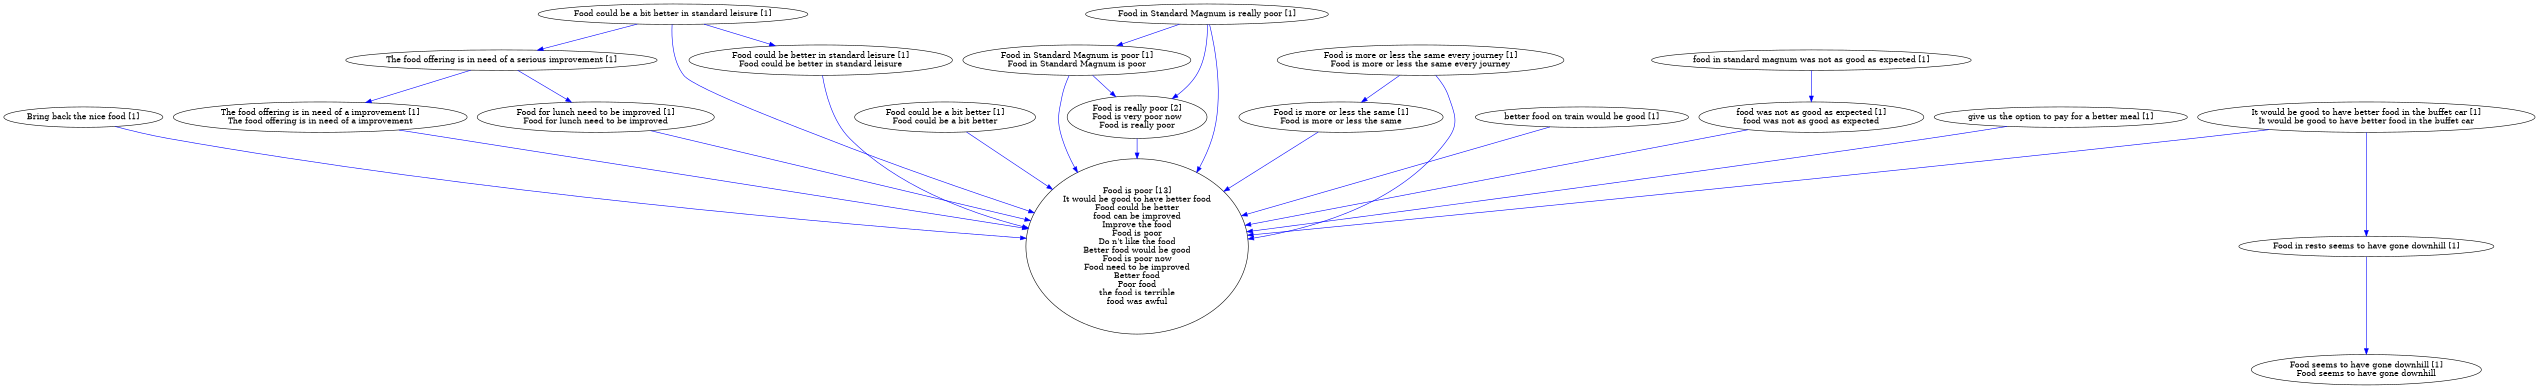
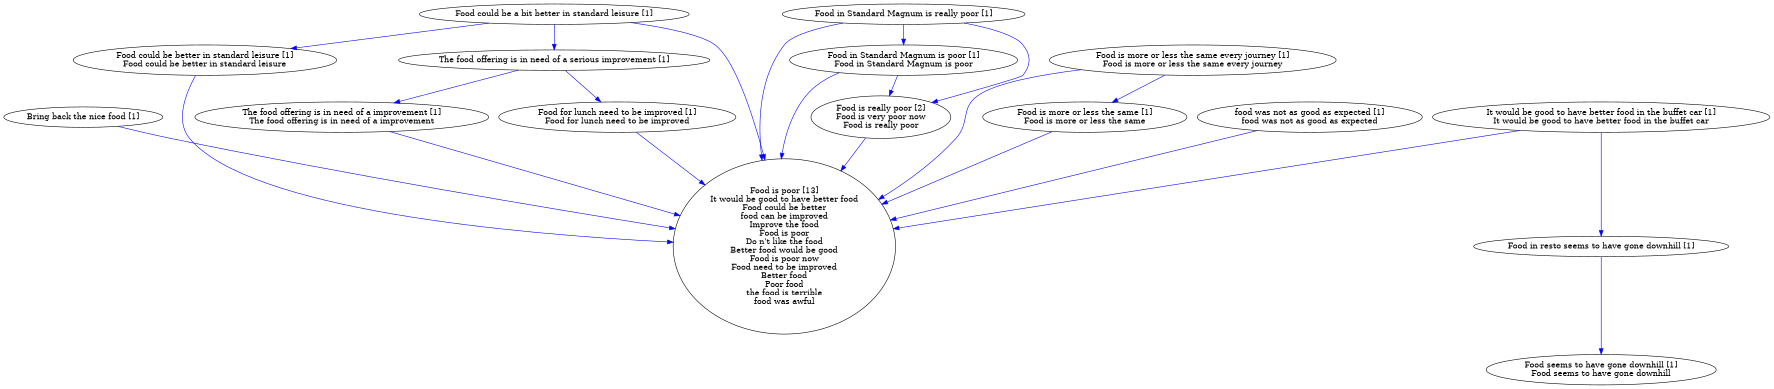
node "food in standard magnum was not as good as expected [1]": removed
node "Food could be a bit better [1] Food could be a bit better": removed
node "better food on train would be good [1]": removed
node "give us the option to pay for a better meal [1]": removed
